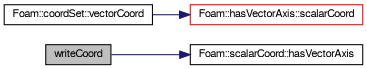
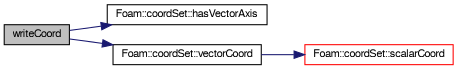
node "Foam::hasVectorAxis::scalarCoord": label "Foam::hasVectorAxis::scalarCoord" -> "Foam::coordSet::scalarCoord"
edge "writeCoord" -> "Foam::coordSet::vectorCoord": added
node "Foam::scalarCoord::hasVectorAxis": label "Foam::scalarCoord::hasVectorAxis" -> "Foam::coordSet::hasVectorAxis"
